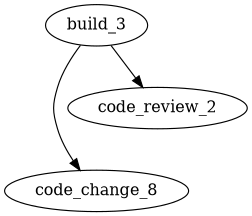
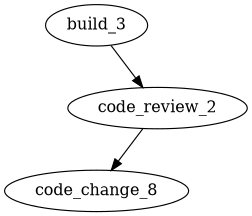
edge "build_3" -> "code_change_8": now "code_review_2" -> "code_change_8"
